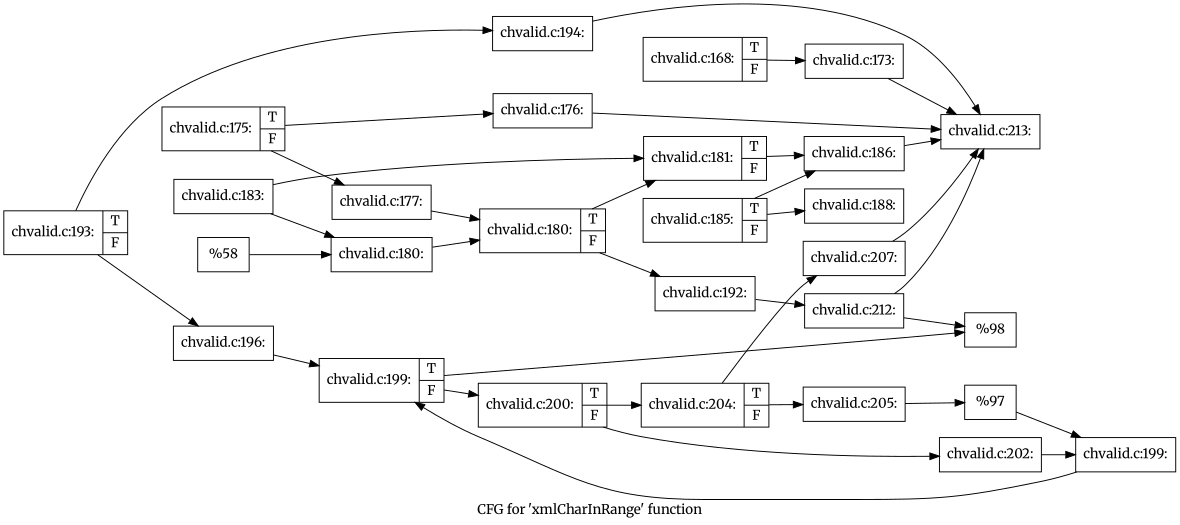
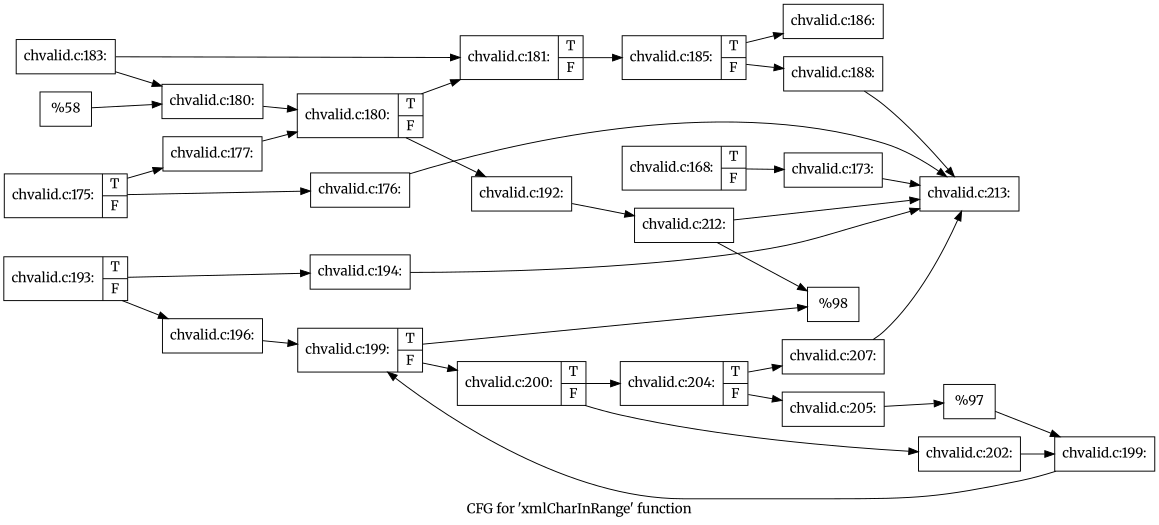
edge "chvalid.c:186:" -> "chvalid.c:213:": now "chvalid.c:188:" -> "chvalid.c:213:"
edge "chvalid.c:181:" -> "chvalid.c:186:": now "chvalid.c:181:" -> "chvalid.c:185:"
